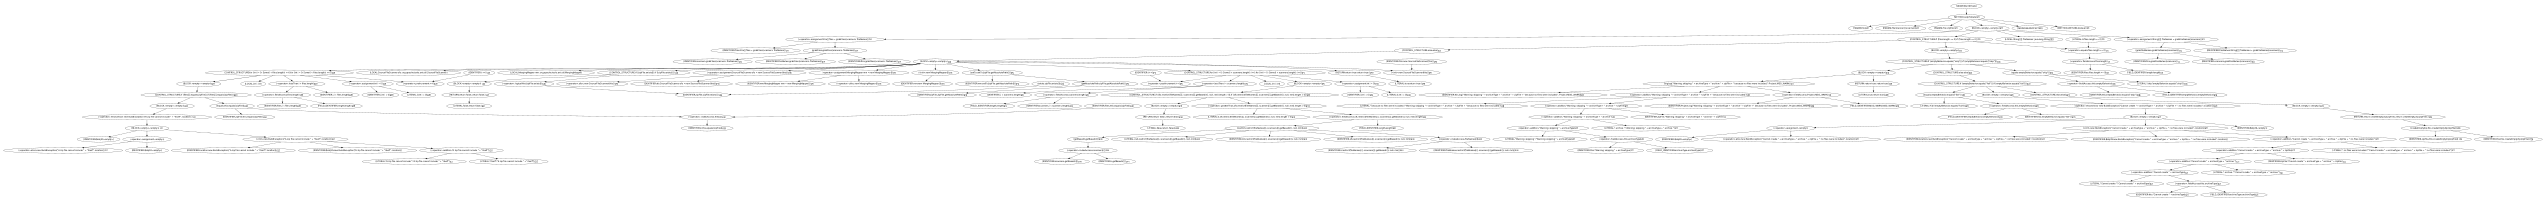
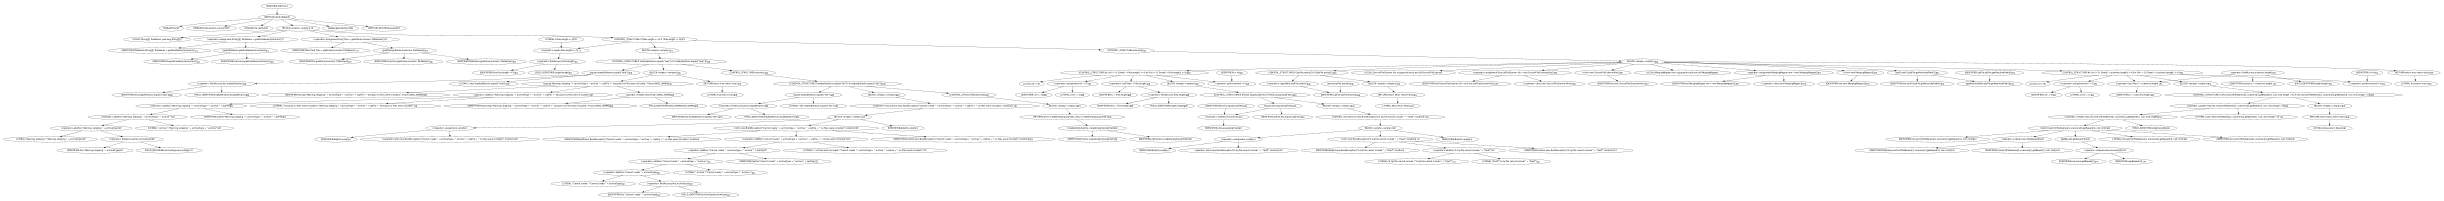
edge "(IDENTIFIER,this,new SourceFileScanner(this))" -> "(<init>,new SourceFileScanner(this))": reversed
edge "(getAbsolutePath,zipFile.getAbsolutePath())" -> "(IDENTIFIER,zipFile,zipFile.getAbsolutePath())": reversed
edge "(<operator>.lessThan,i < scanners.length)" -> "(<operator>.fieldAccess,scanners.length)": reversed
